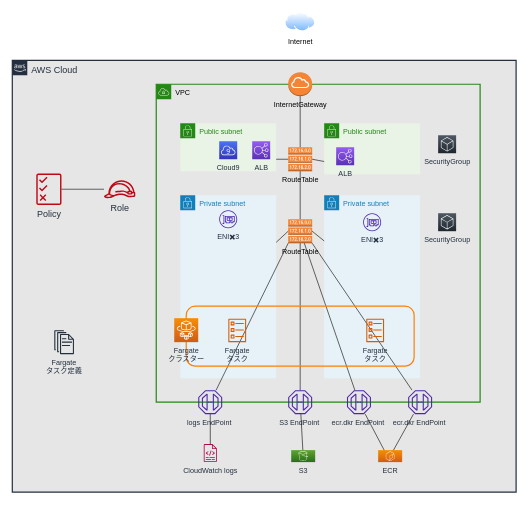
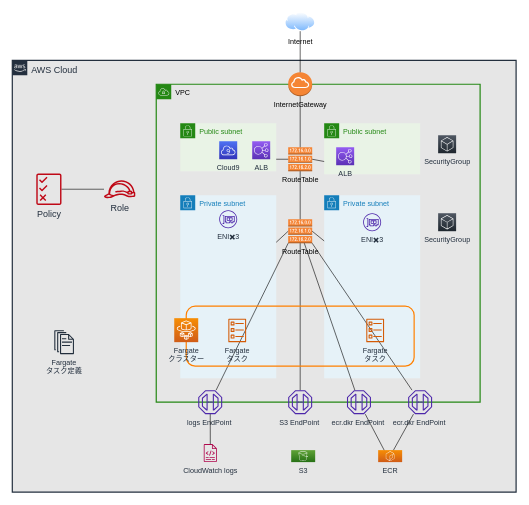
edge "Internet" -- "InternetGateway": added
edge "S3 EndPoint" -- "S3": removed
